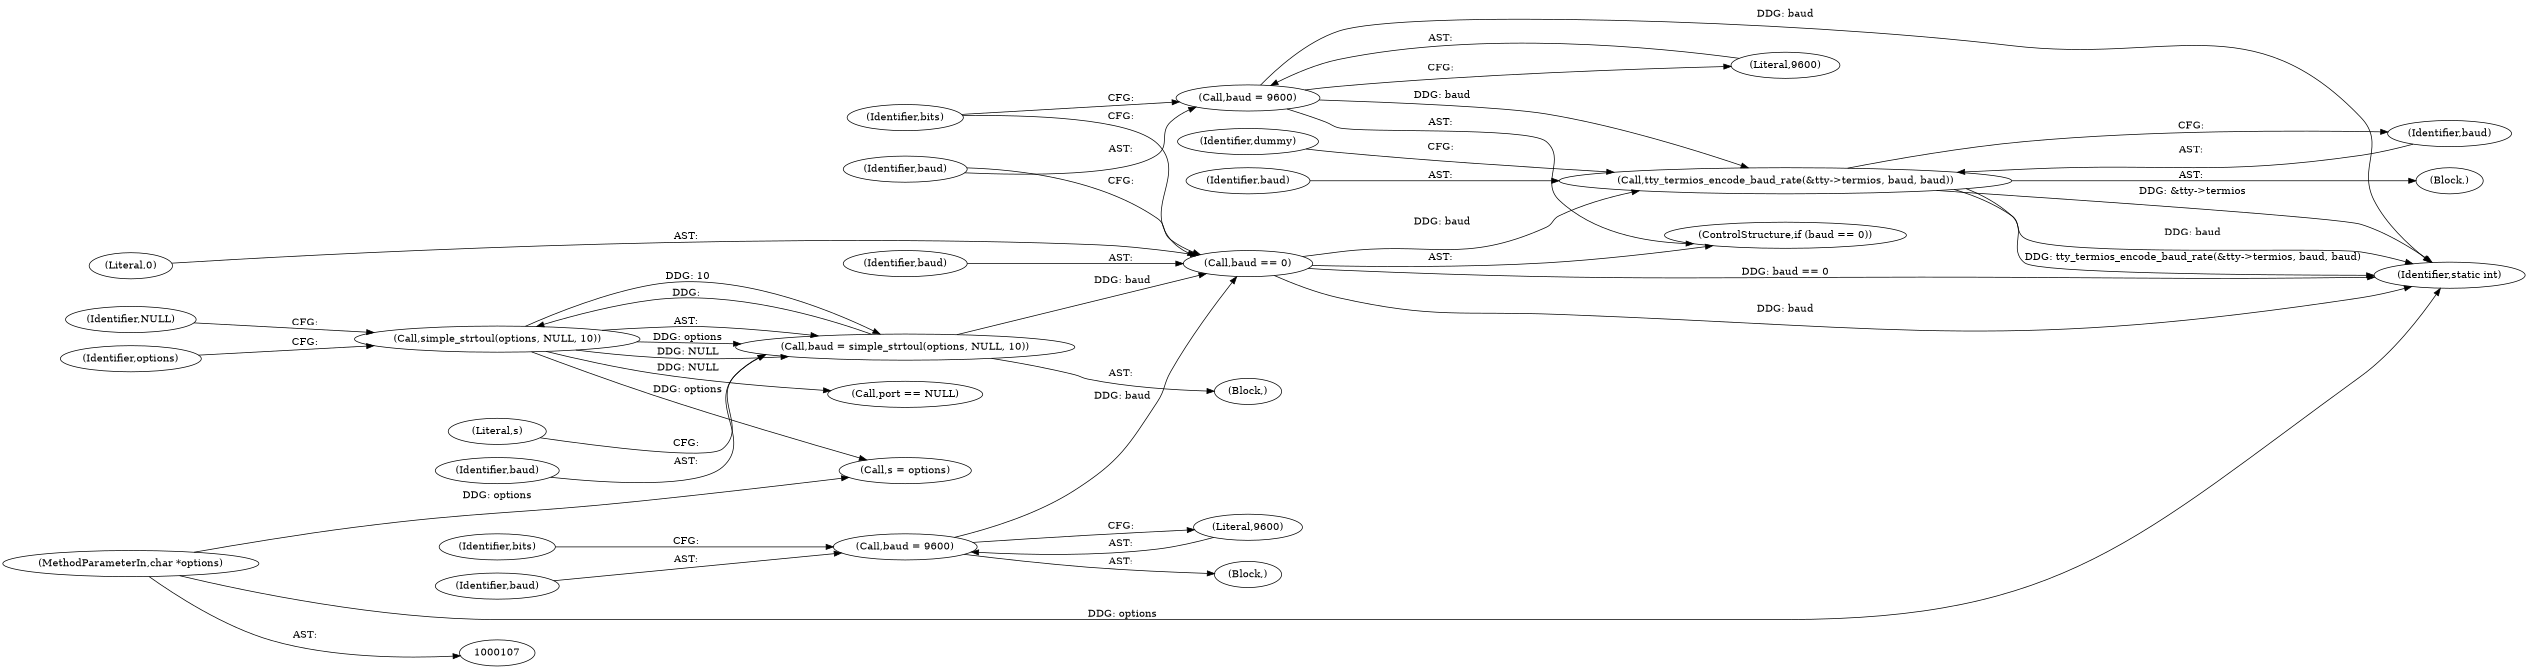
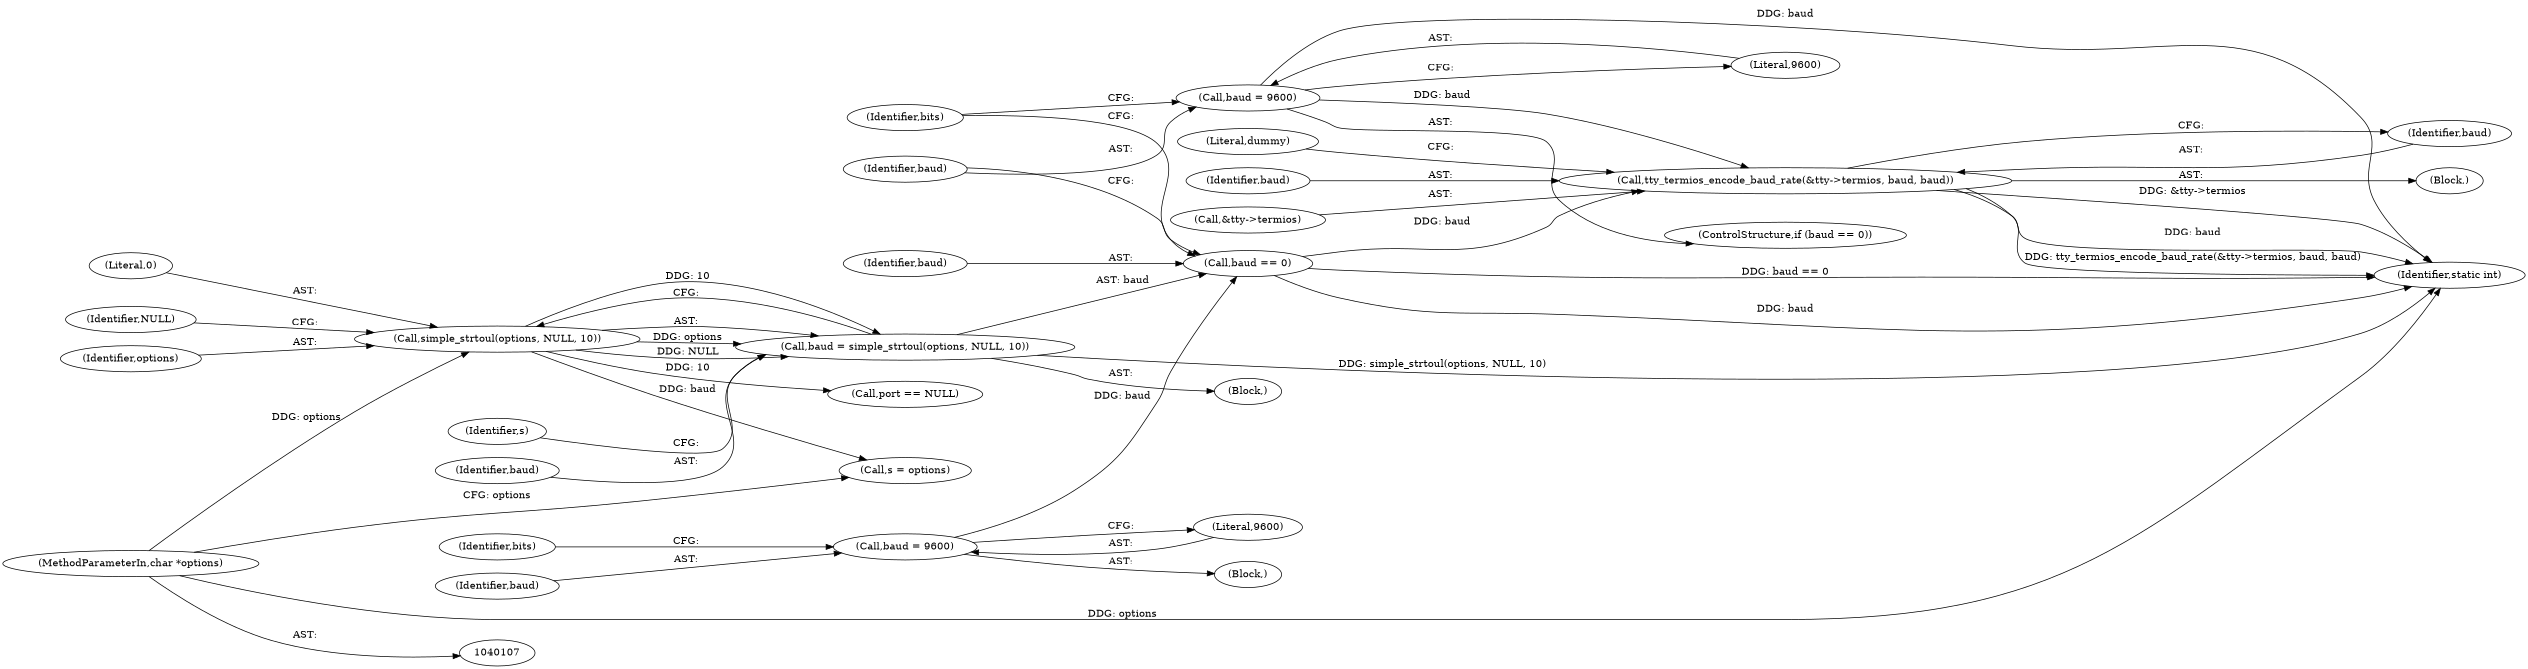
node "(Identifier,dummy)": label "(Identifier,dummy)" -> "(Literal,dummy)"
node "(Call,&tty->termios)": added
edge "(Literal,0)" -> "(Call,baud == 0)": now "(Literal,0)" -> "(Call,simple_strtoul(options, NULL, 10))"
edge "(Call,baud == 0)" -> "(ControlStructure,if (baud == 0))": removed, label "AST:"
edge "(Call,baud = simple_strtoul(options, NULL, 10))" -> "(Call,baud == 0)": label "DDG: baud" -> "AST: baud"
edge "(Call,baud = simple_strtoul(options, NULL, 10))" -> "(Call,simple_strtoul(options, NULL, 10))": label "DDG: " -> "CFG: "
edge "(Identifier,options)" -> "(Call,simple_strtoul(options, NULL, 10))": label "CFG: " -> "AST: "
edge "(Call,simple_strtoul(options, NULL, 10))" -> "(Call,port == NULL)": label "DDG: NULL" -> "DDG: 10"
edge "(Call,baud = simple_strtoul(options, NULL, 10))" -> "(Identifier,static int)": added, label "DDG: simple_strtoul(options, NULL, 10)"
edge "(Call,simple_strtoul(options, NULL, 10))" -> "(Call,s = options)": label "DDG: options" -> "DDG: baud"
node "(Literal,s)": label "(Literal,s)" -> "(Identifier,s)"
edge "(MethodParameterIn,char *options)" -> "(Call,simple_strtoul(options, NULL, 10))": added, label "DDG: options"
edge "(MethodParameterIn,char *options)" -> "(Call,s = options)": label "DDG: options" -> "CFG: options"
node "1000107": label "1000107" -> "1040107"
